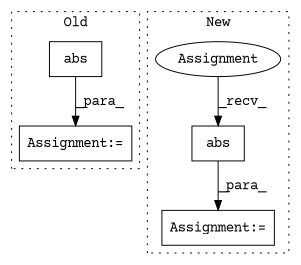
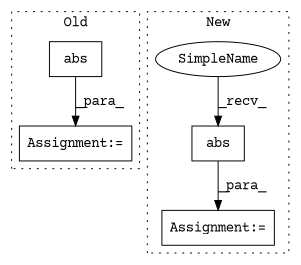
node "Assignment": label "Assignment" -> "SimpleName"
